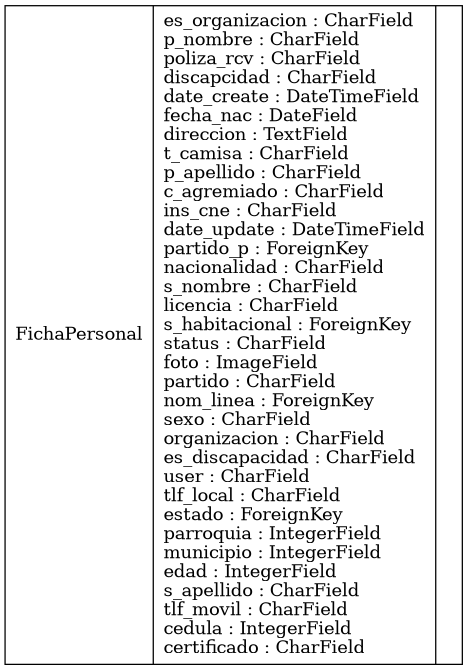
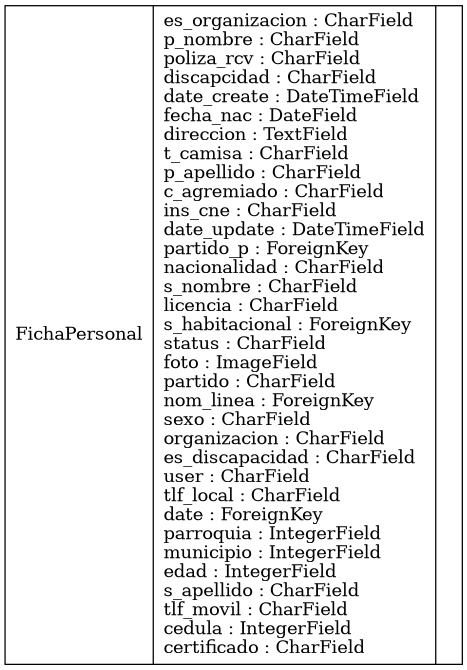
node "FichaPersonal": text "estado : ForeignKey" -> "date : ForeignKey"
